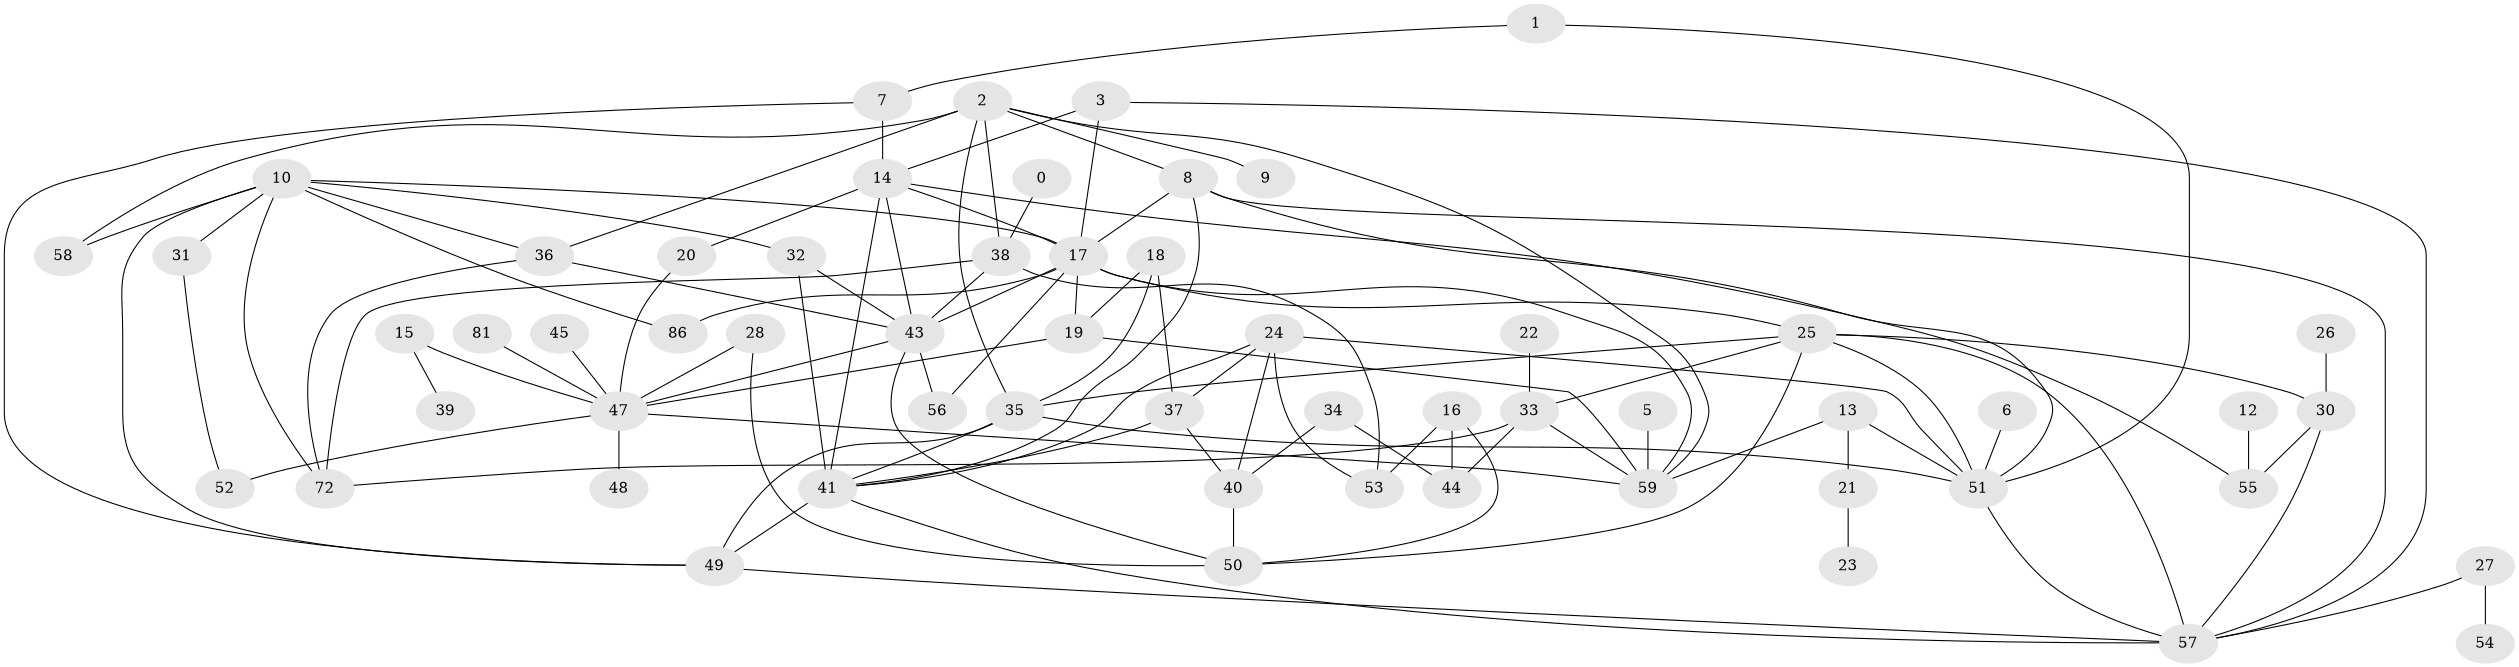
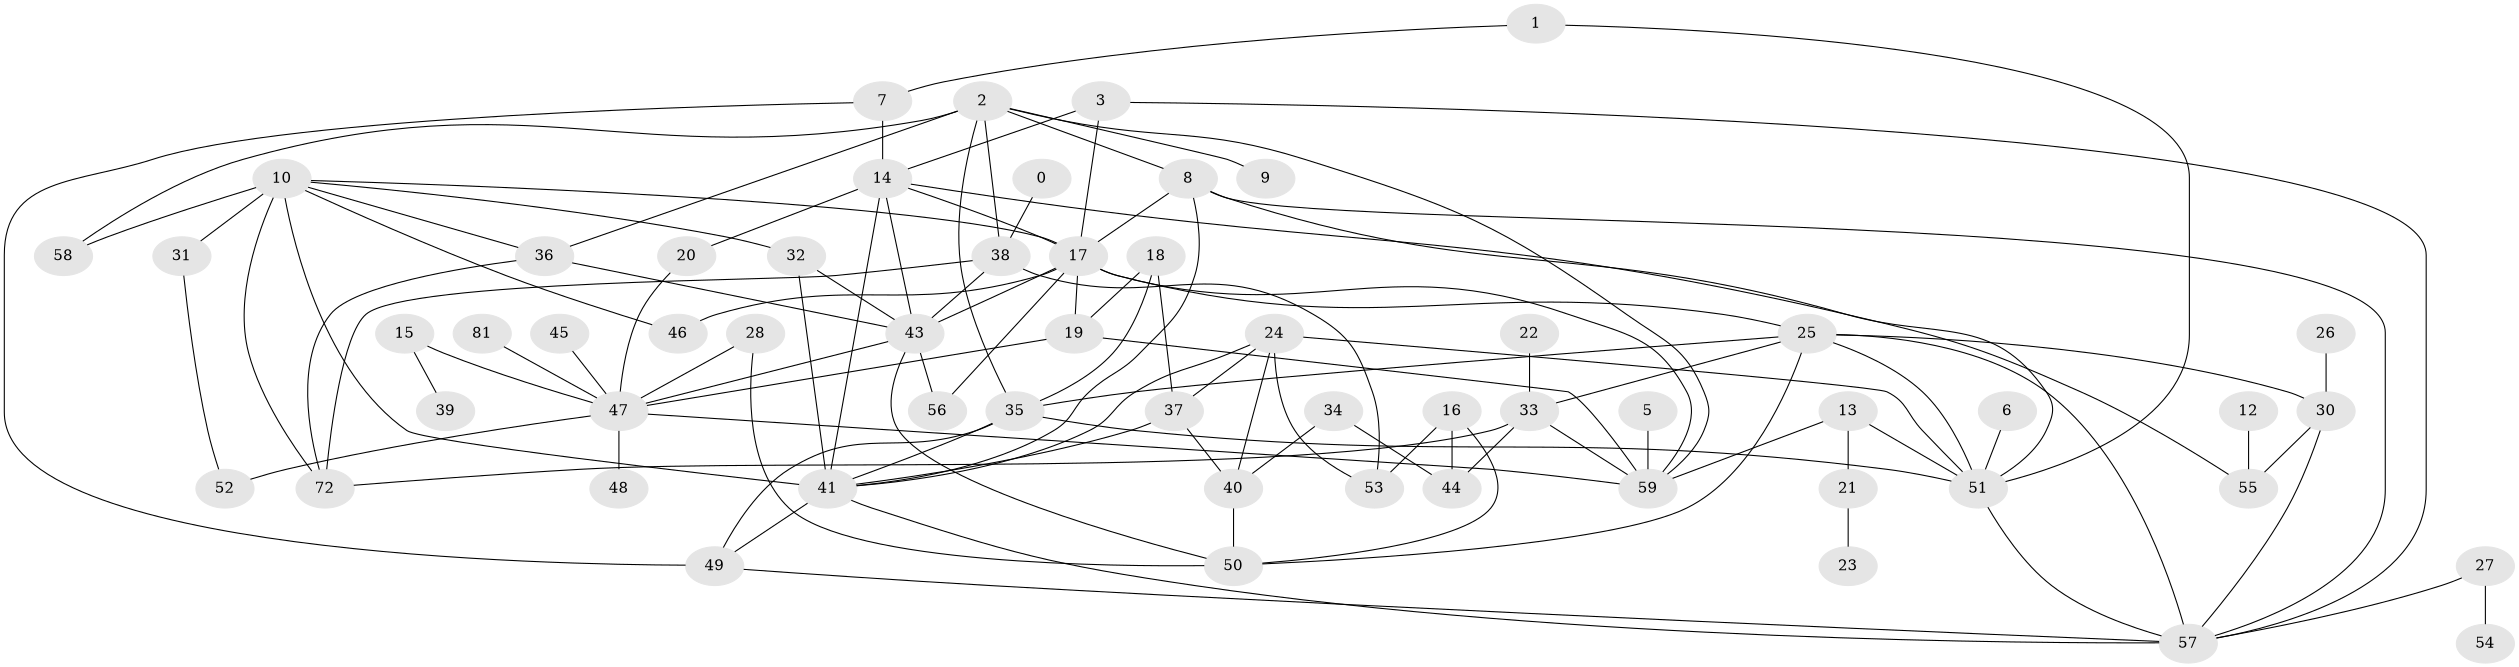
node "86": label "86" -> "46"
edge "10" -- "49": now "10" -- "41"
